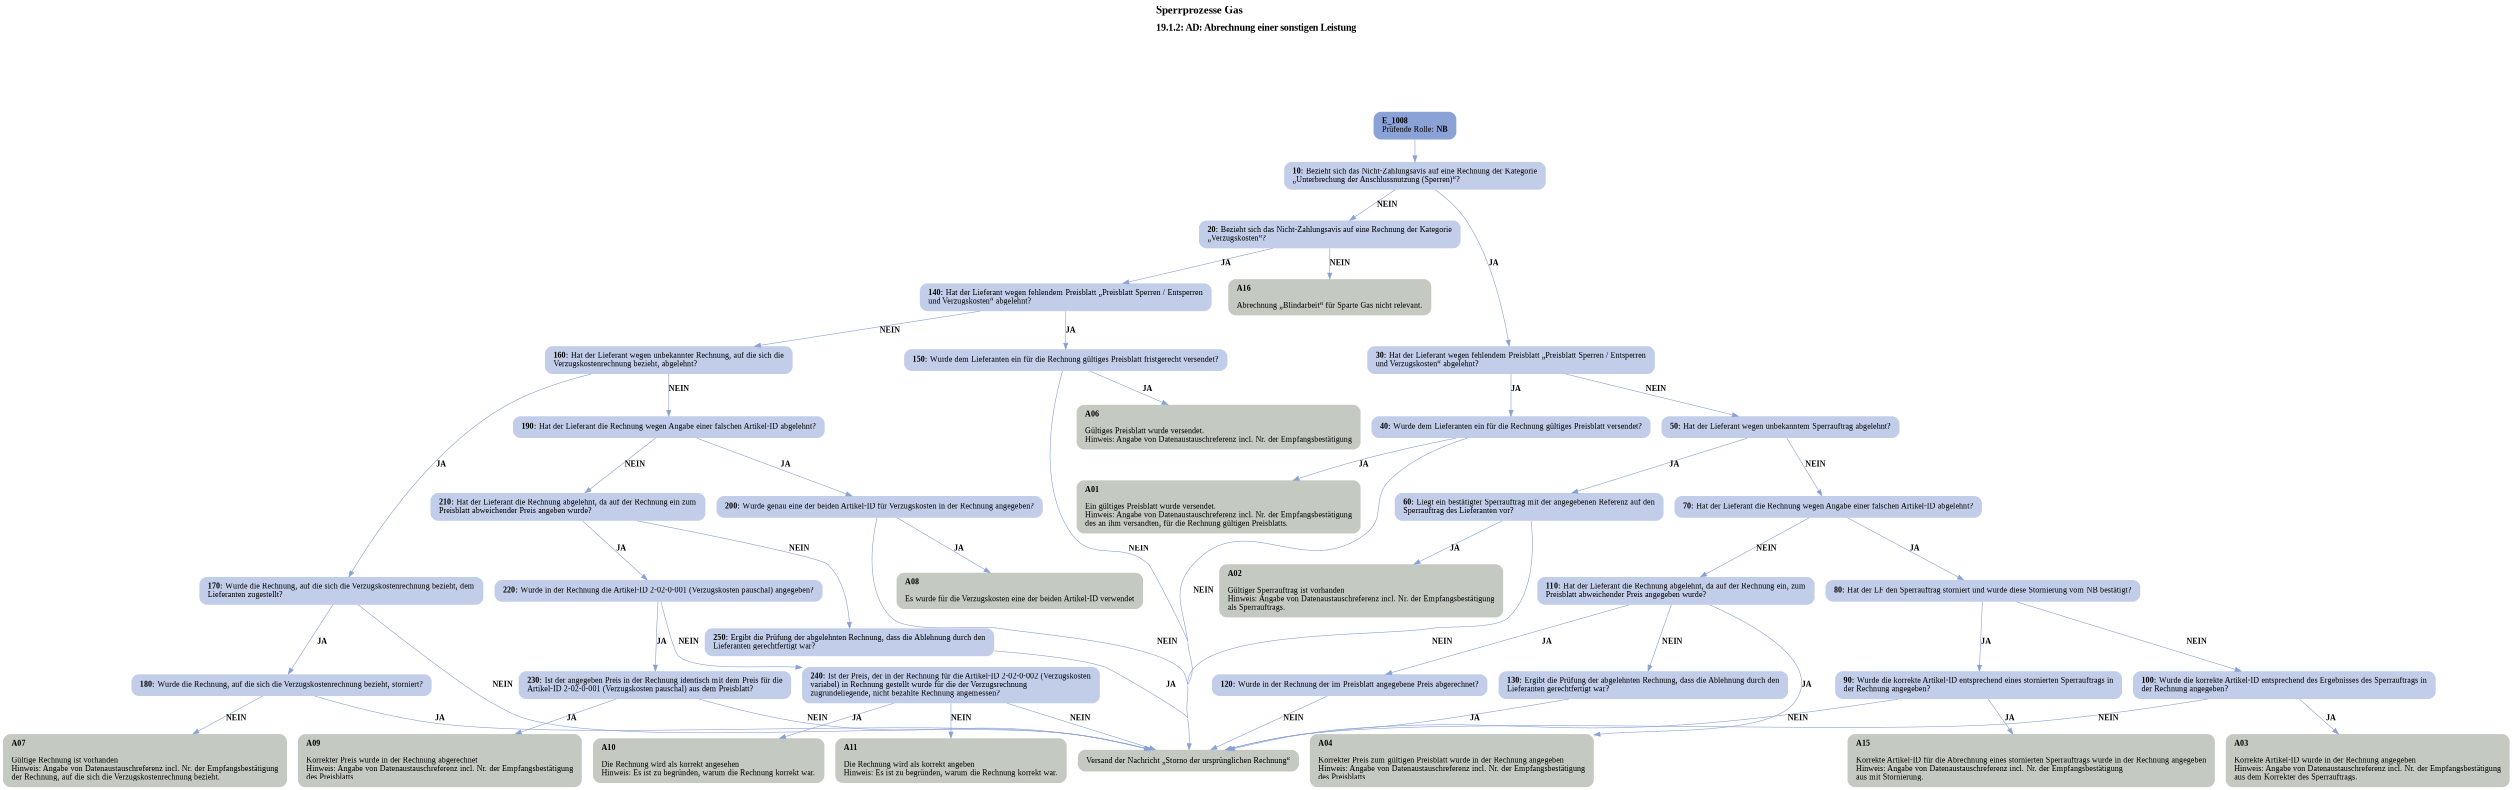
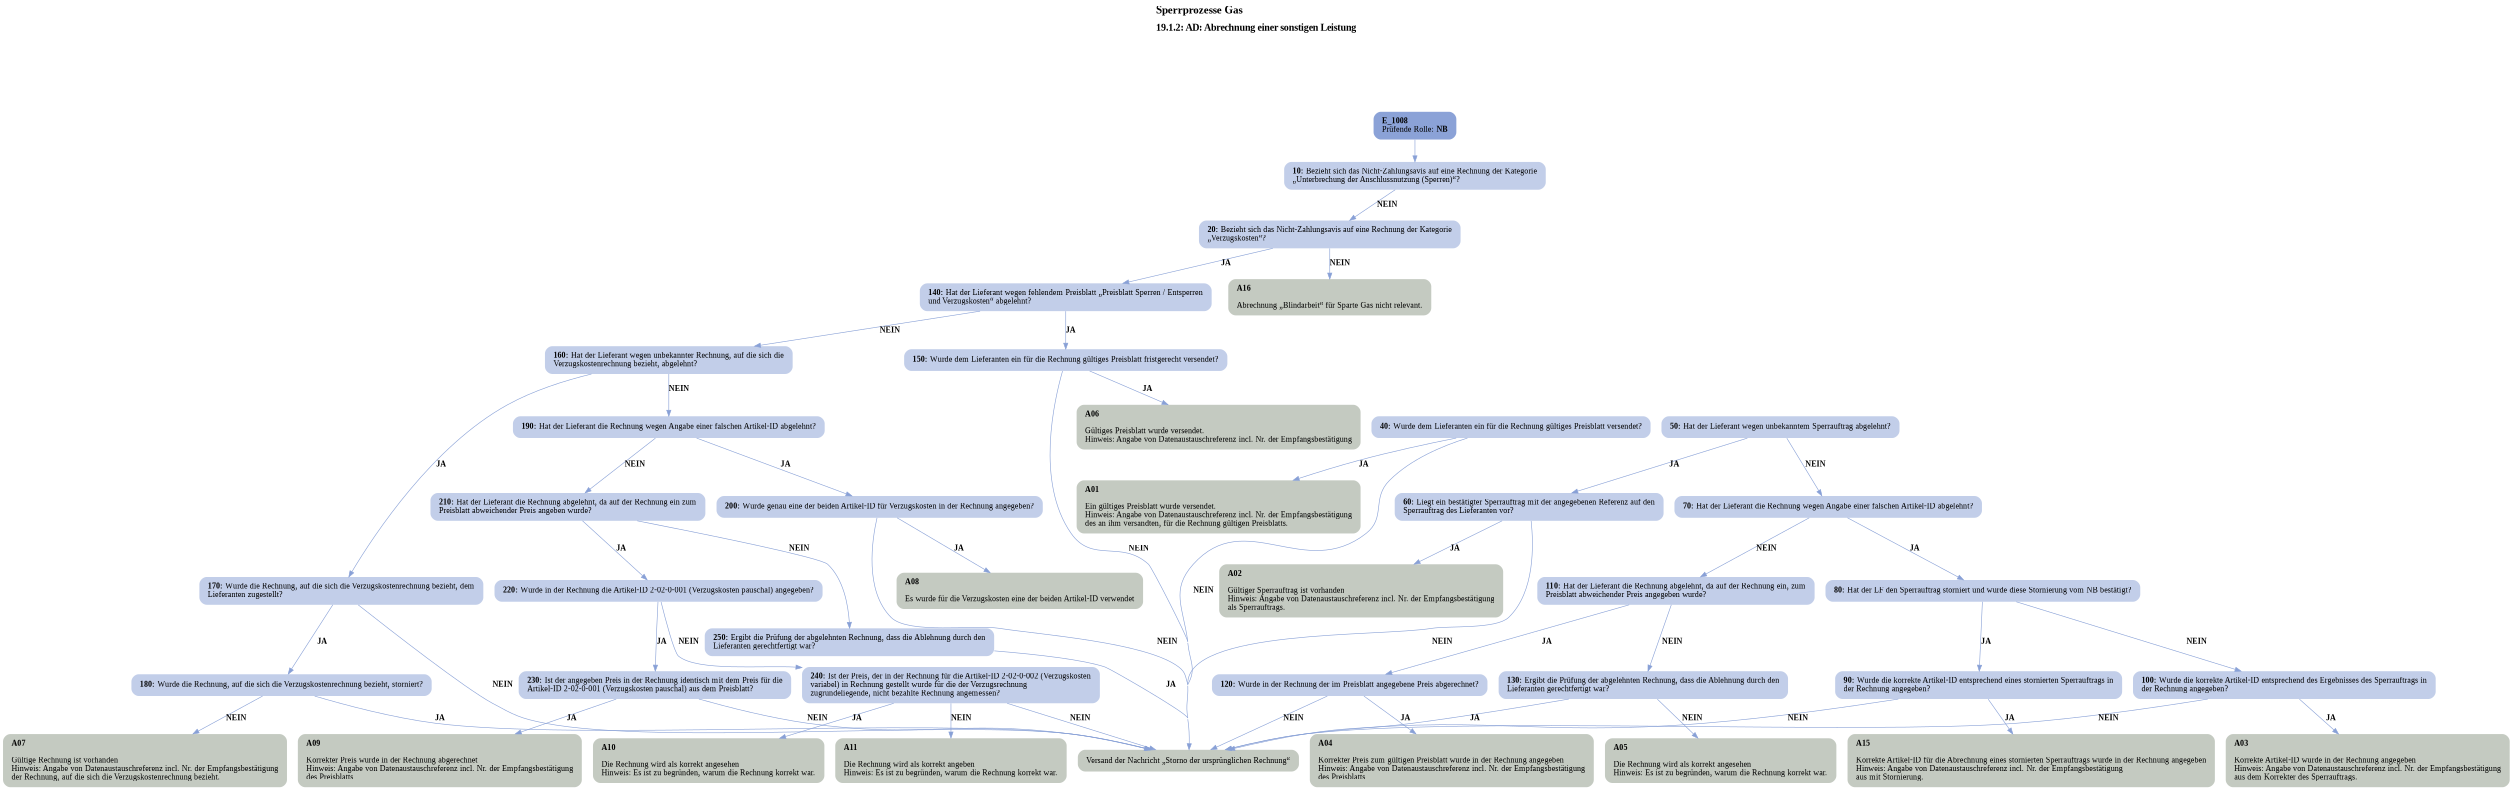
node "30:": removed
edge "110:" -> "A04": now "120:" -> "A04"
node "A05": added
